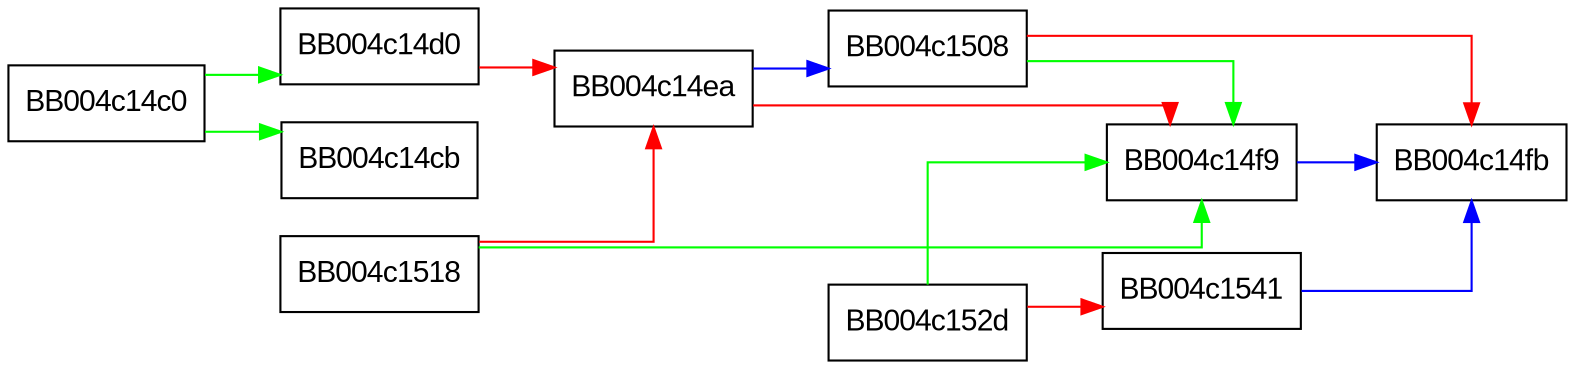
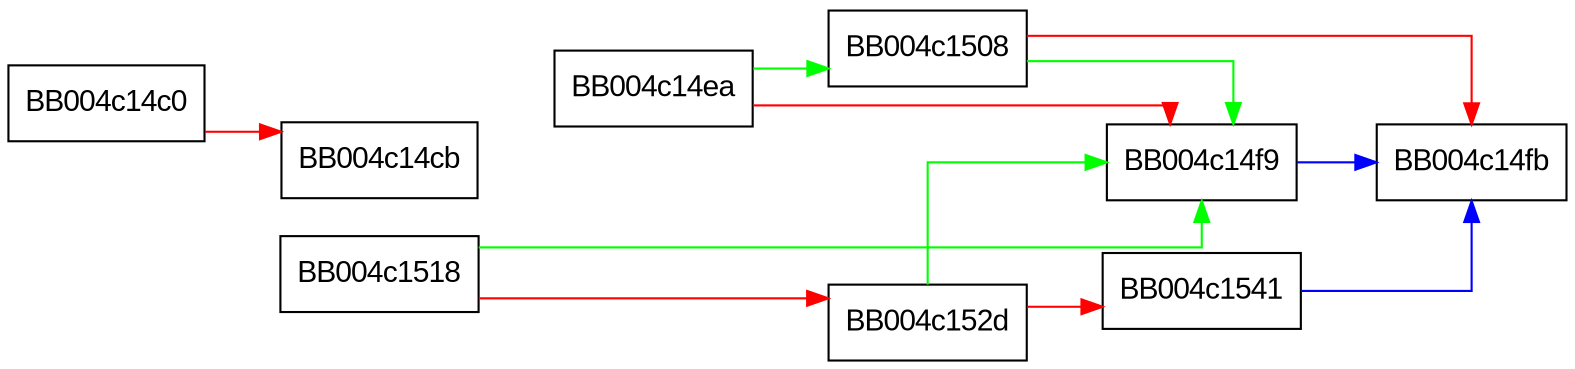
node "BB004c14d0": removed
edge "BB004c14ea" -> "BB004c1508": color blue -> green
edge "BB004c14c0" -> "BB004c14cb": color green -> red
edge "BB004c1518" -> "BB004c14ea": now "BB004c1518" -> "BB004c152d"
